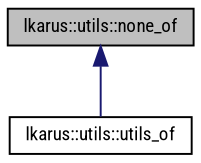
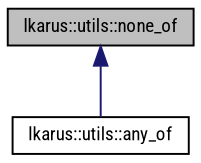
node "Ikarus::utils::utils_of": label "Ikarus::utils::utils_of" -> "Ikarus::utils::any_of"
